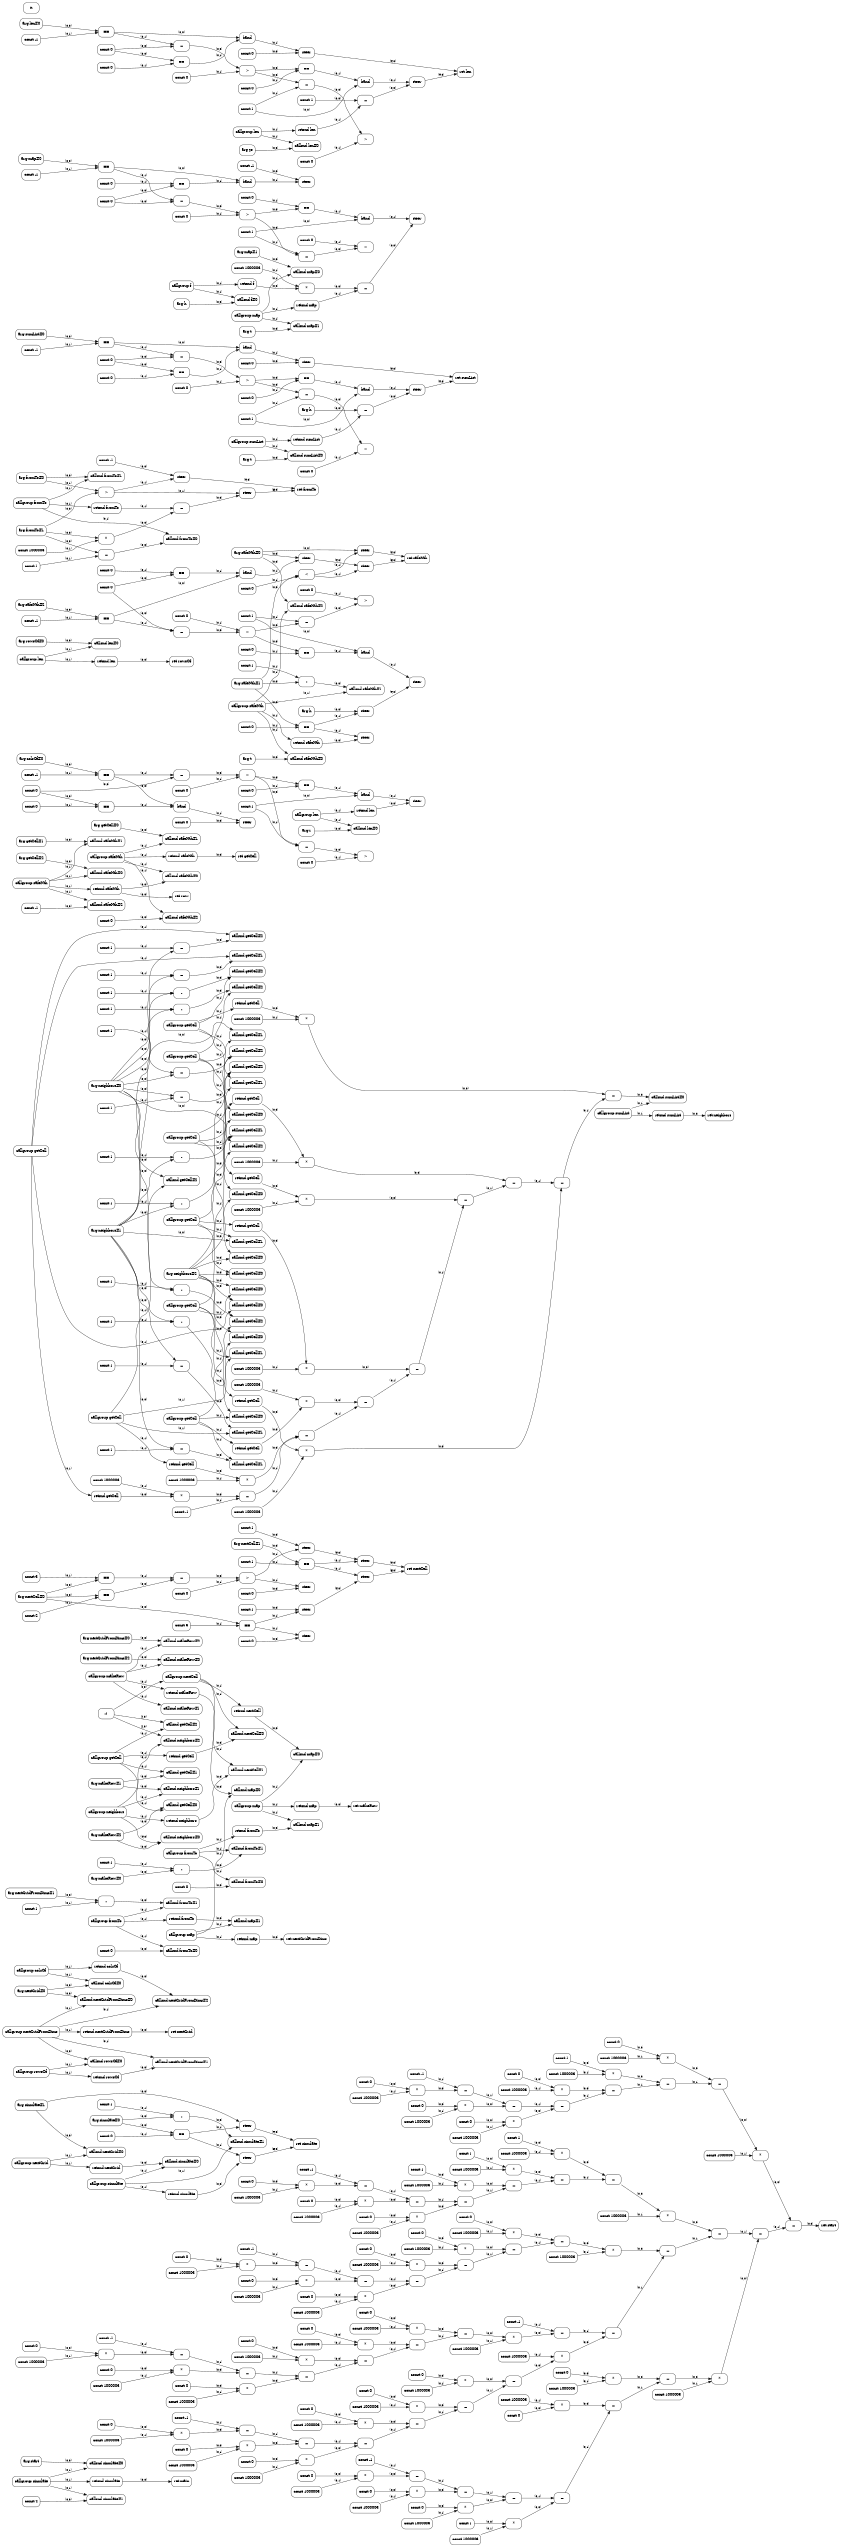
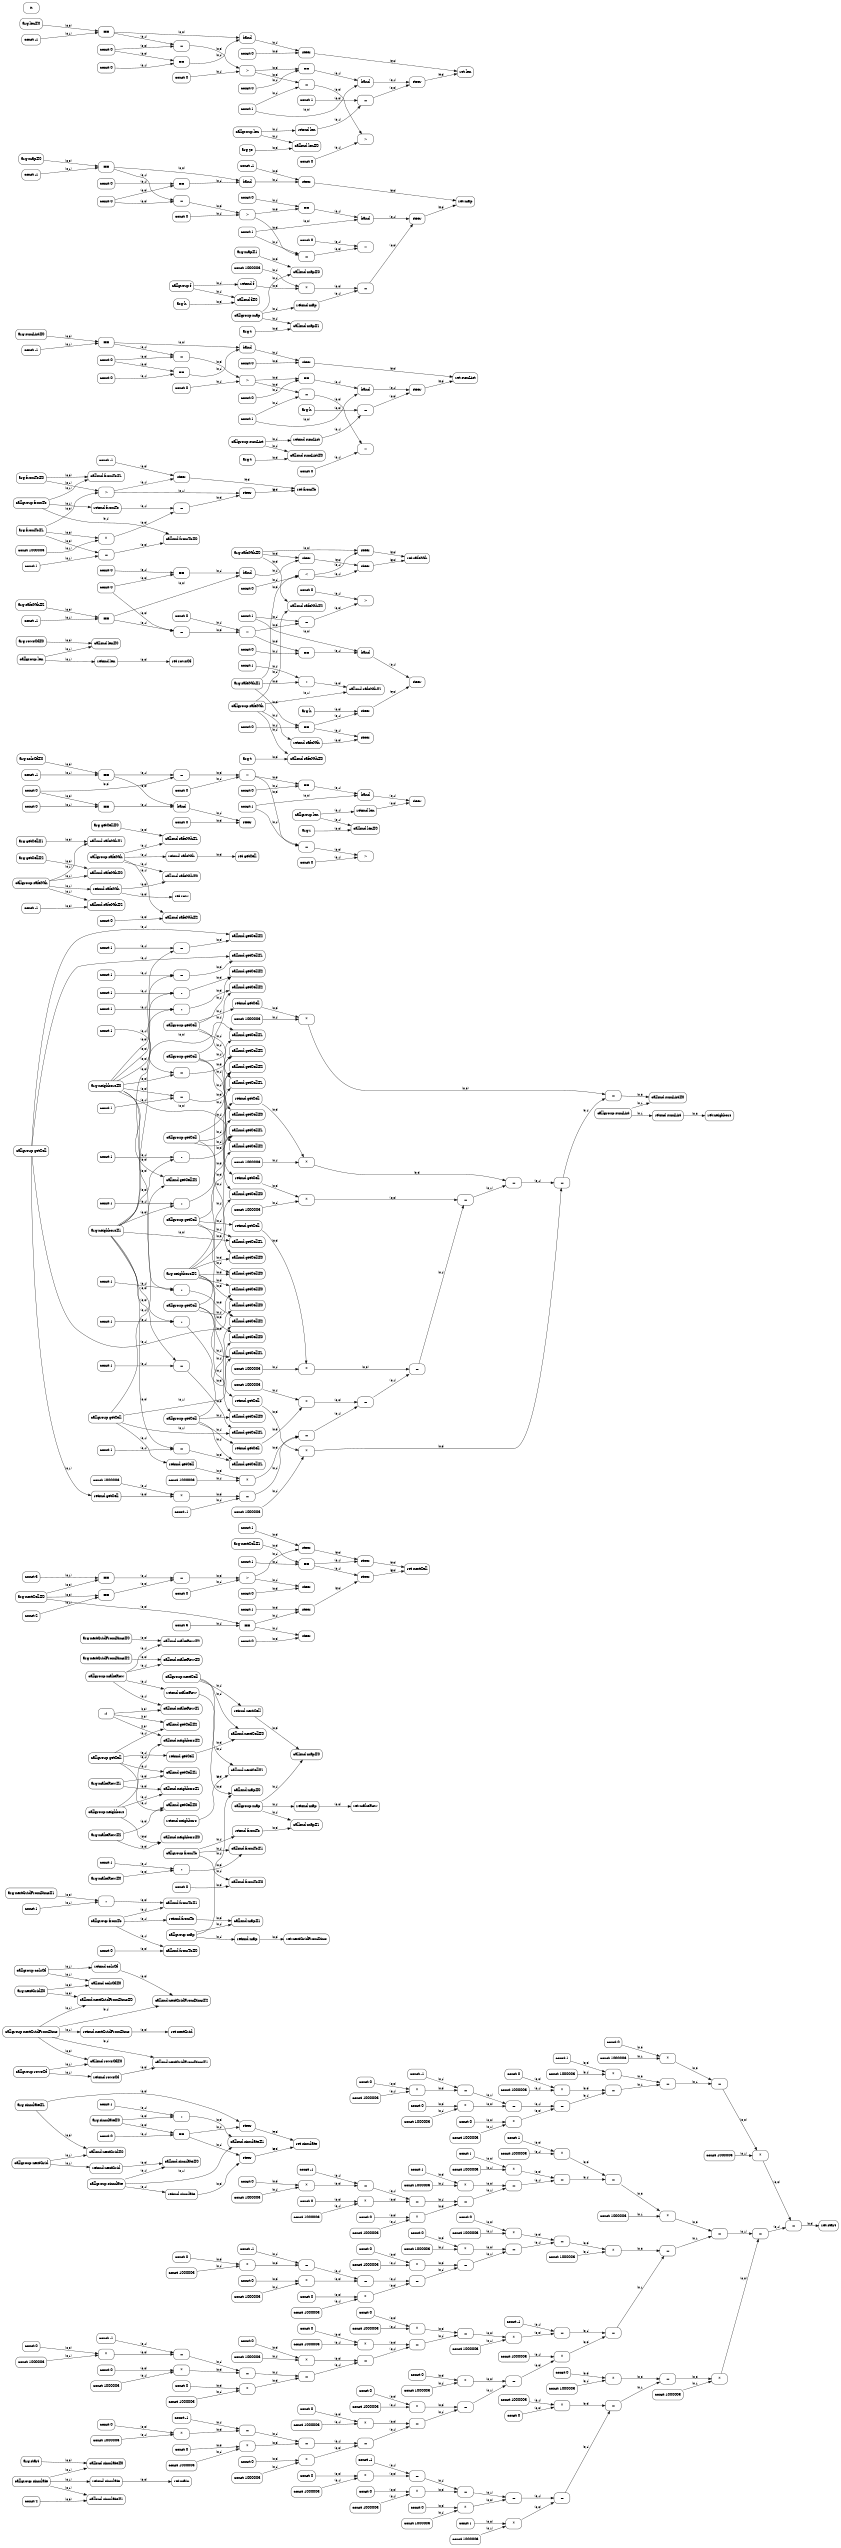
node "ret map": added
edge "-1" -> "callgroup nextCell": now "-1" -> "callsnd makeRow#1"
edge "retsnd neighbors" -> "callsnd nextCell#1": label "(0,0)" -> "(F,0)"
edge "callgroup neighbors" -> "retsnd neighbors": removed, label "(0,1)"
